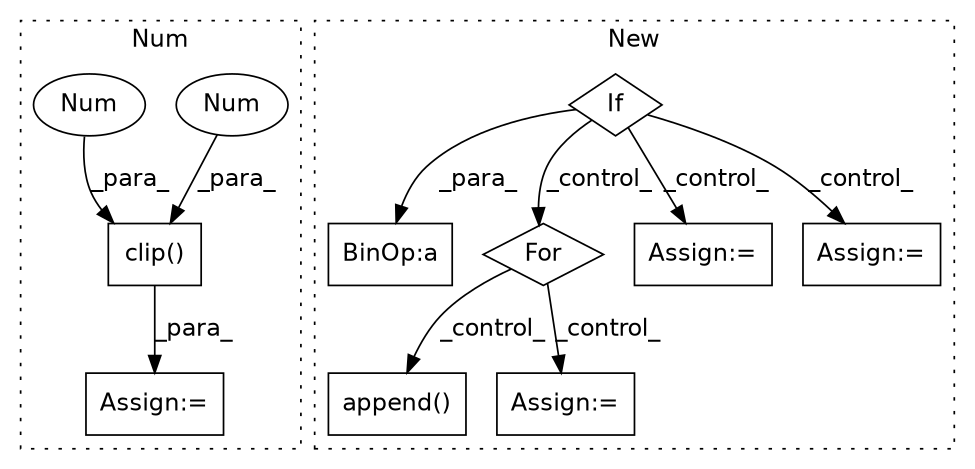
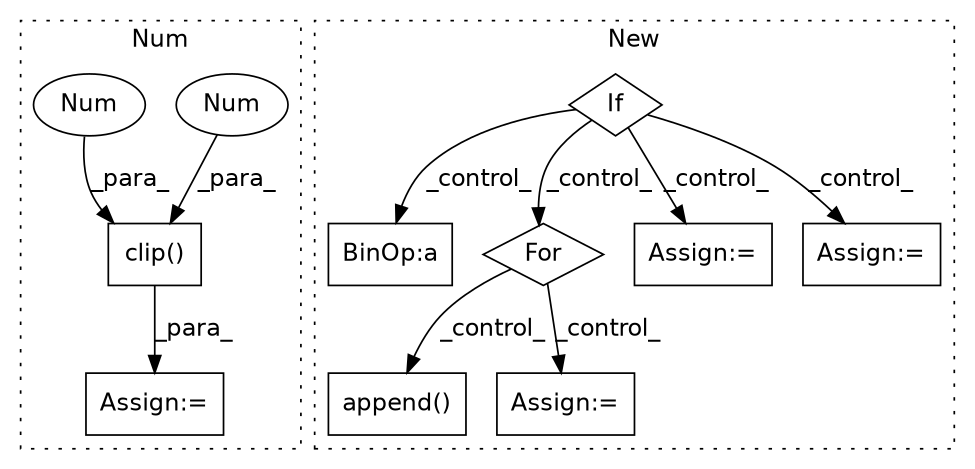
edge "If" -> "BinOp:a": label "_para_" -> "_control_"
